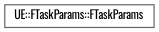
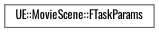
node "UE::FTaskParams::FTaskParams": label "UE::FTaskParams::FTaskParams" -> "UE::MovieScene::FTaskParams"
